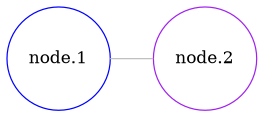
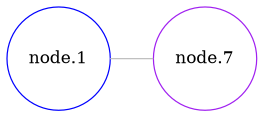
node "node.2": label "node.2" -> "node.7"
